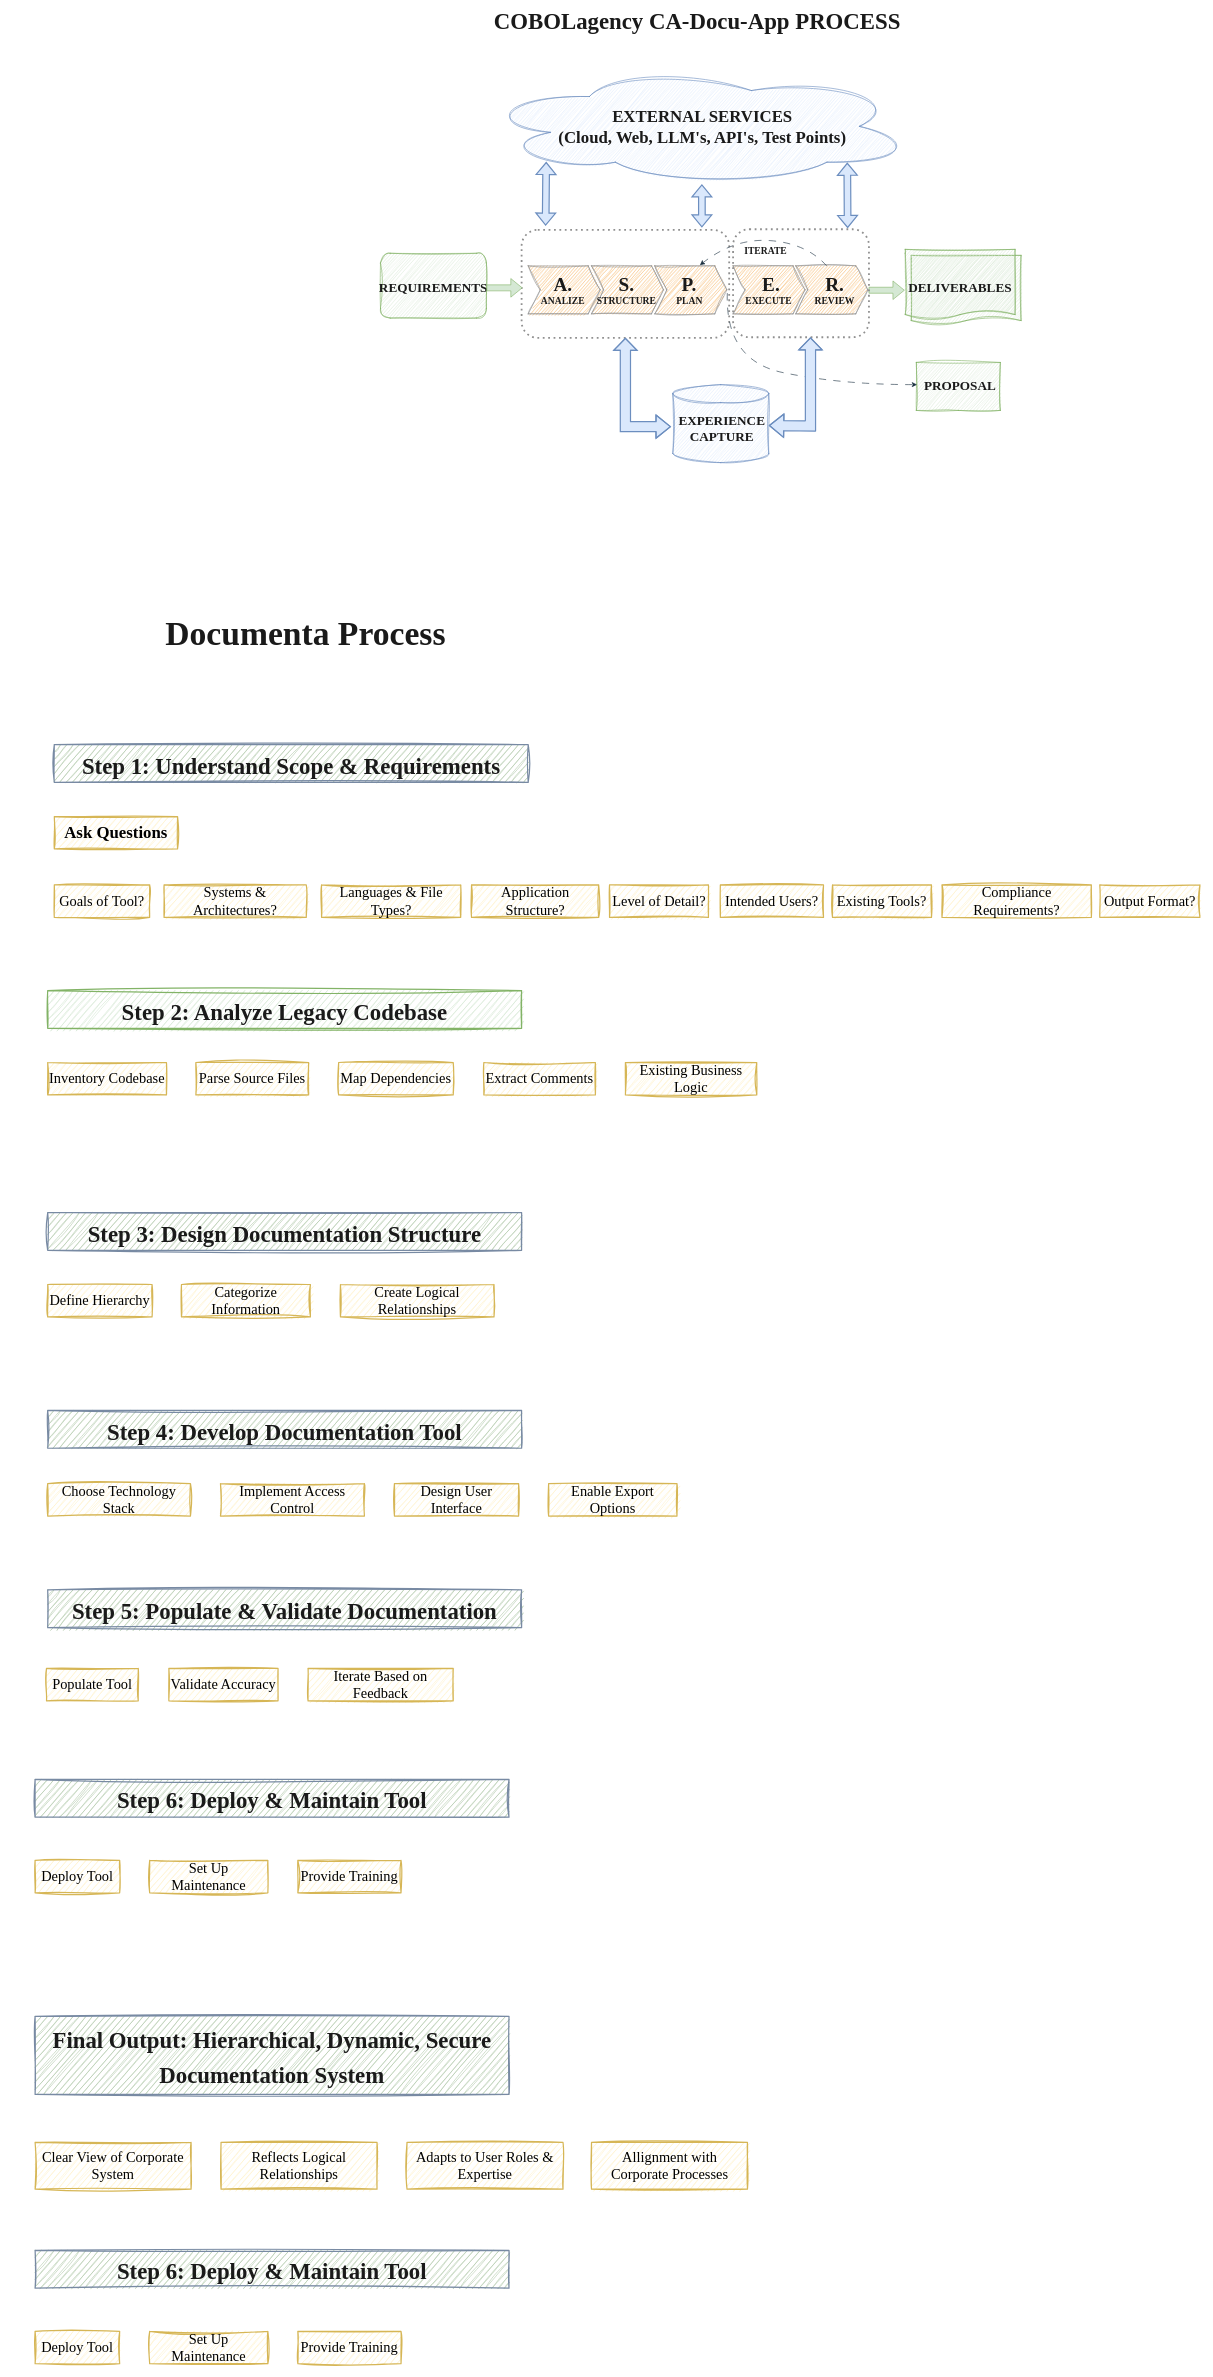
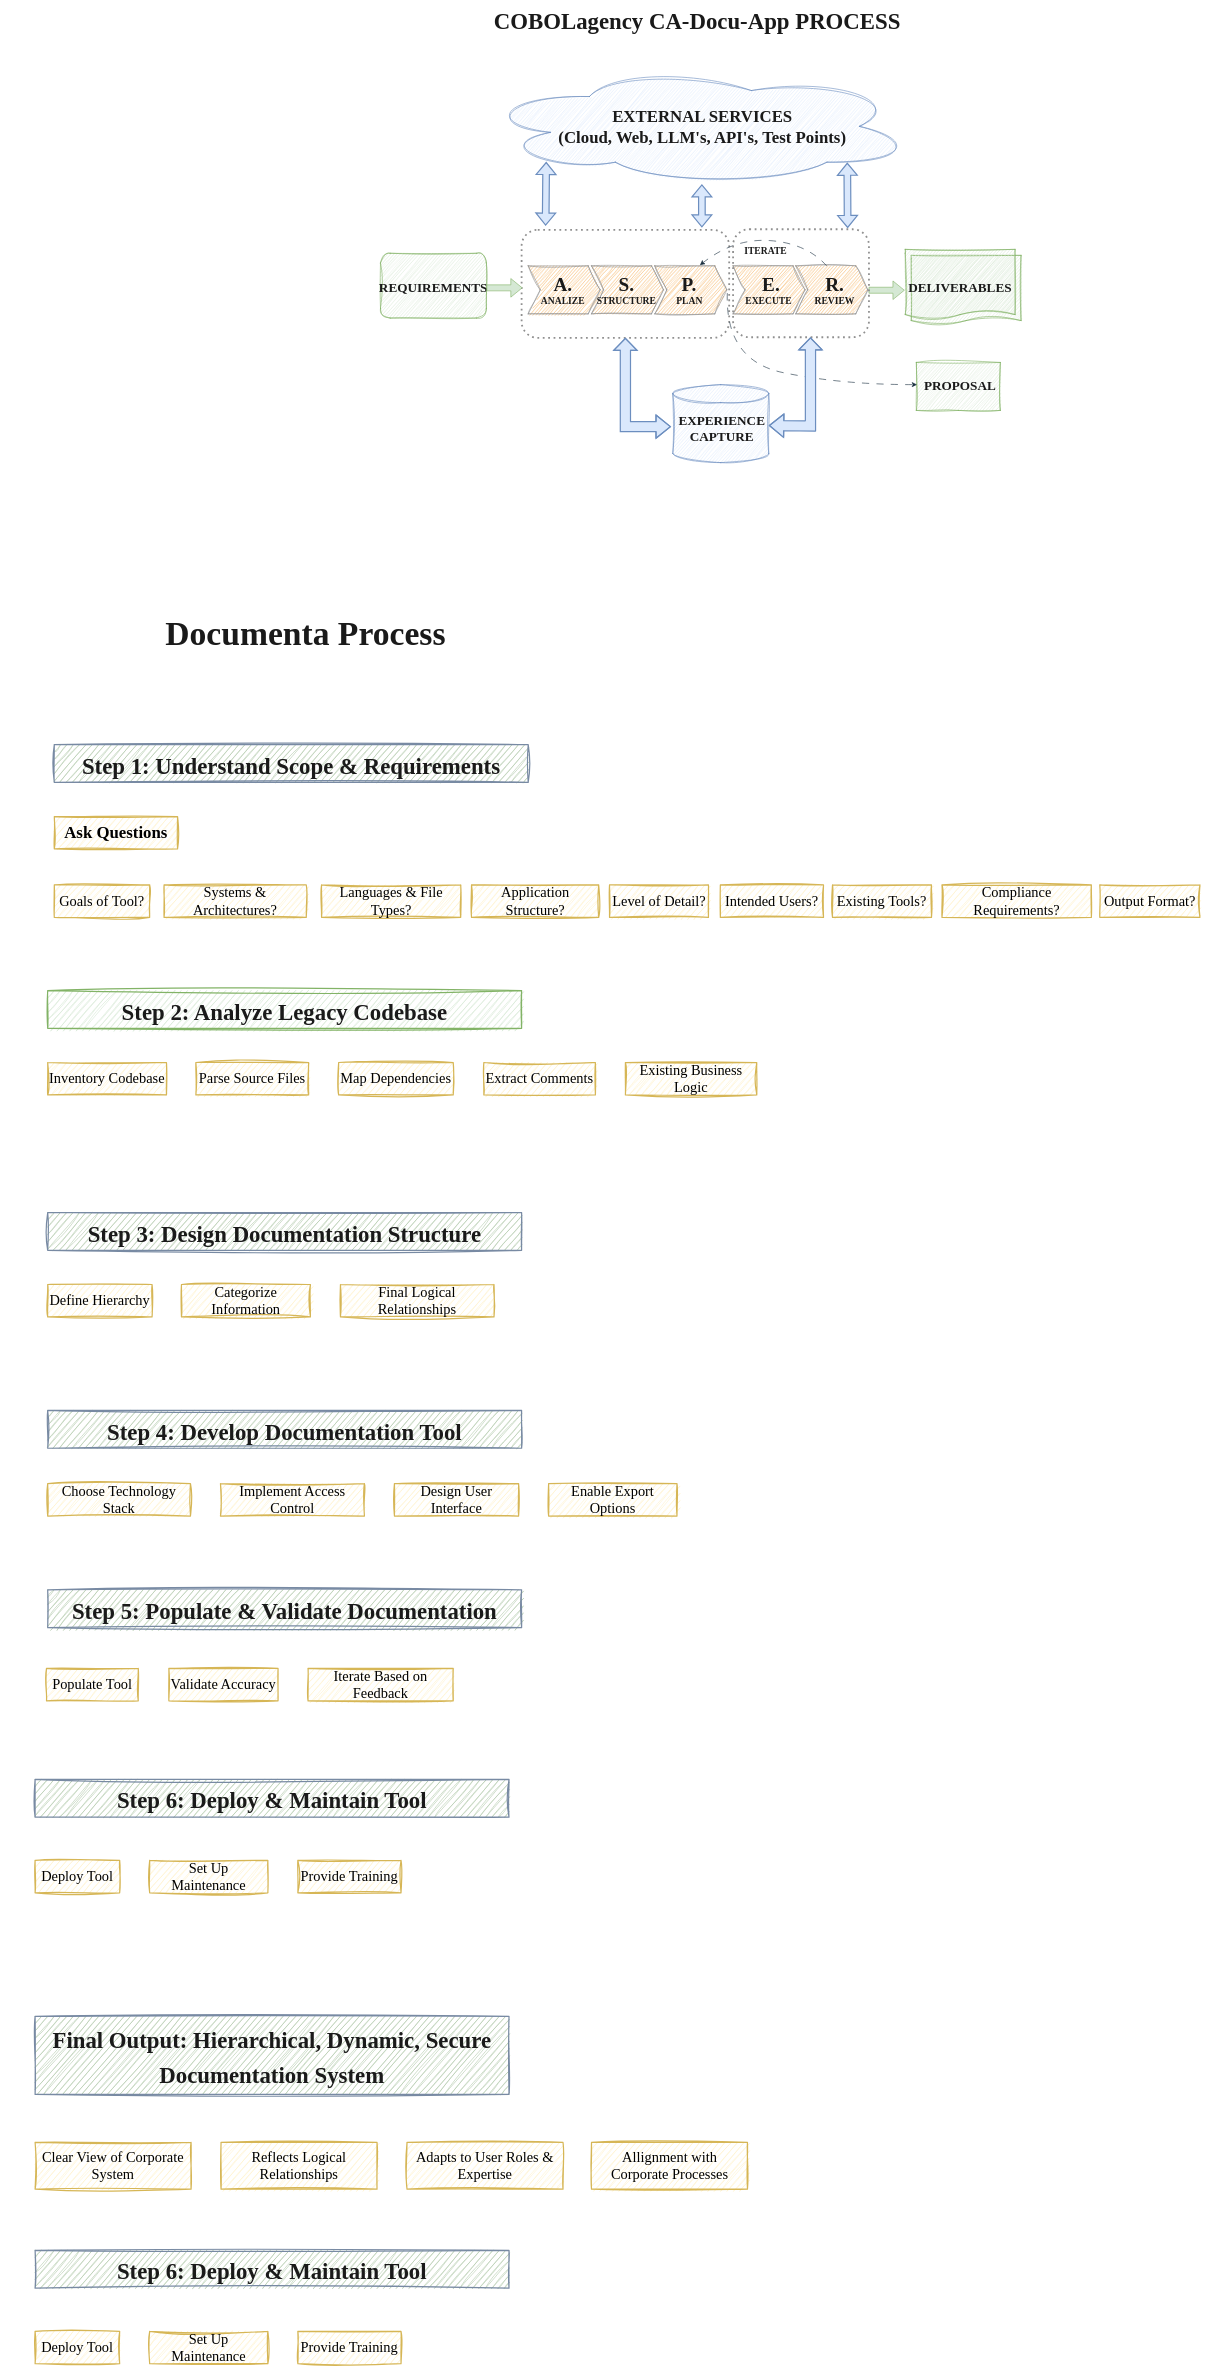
node "Create Logical Relationships": label "Create Logical Relationships" -> "Final Logical Relationships"
